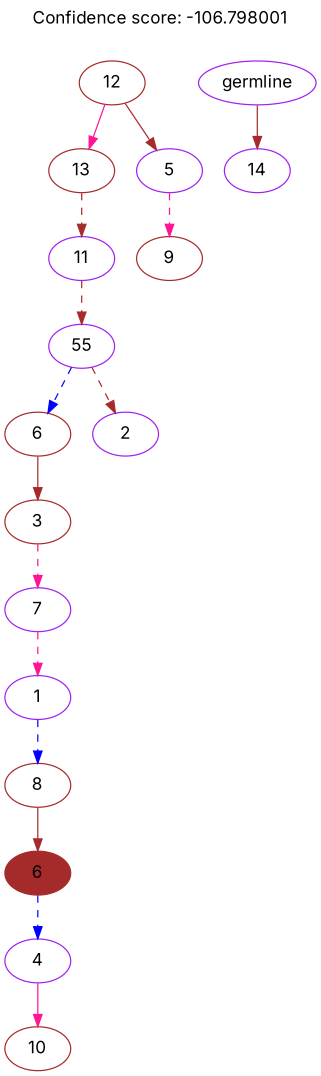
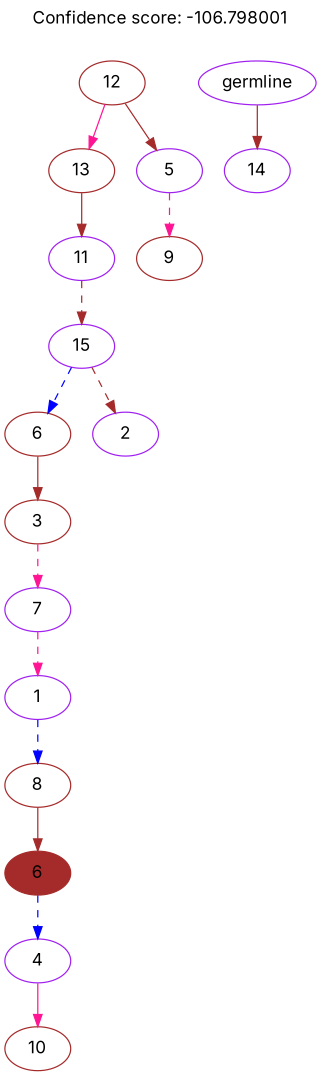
edge "13" -> "11": style dashed -> solid
node "55": label "55" -> "15"
